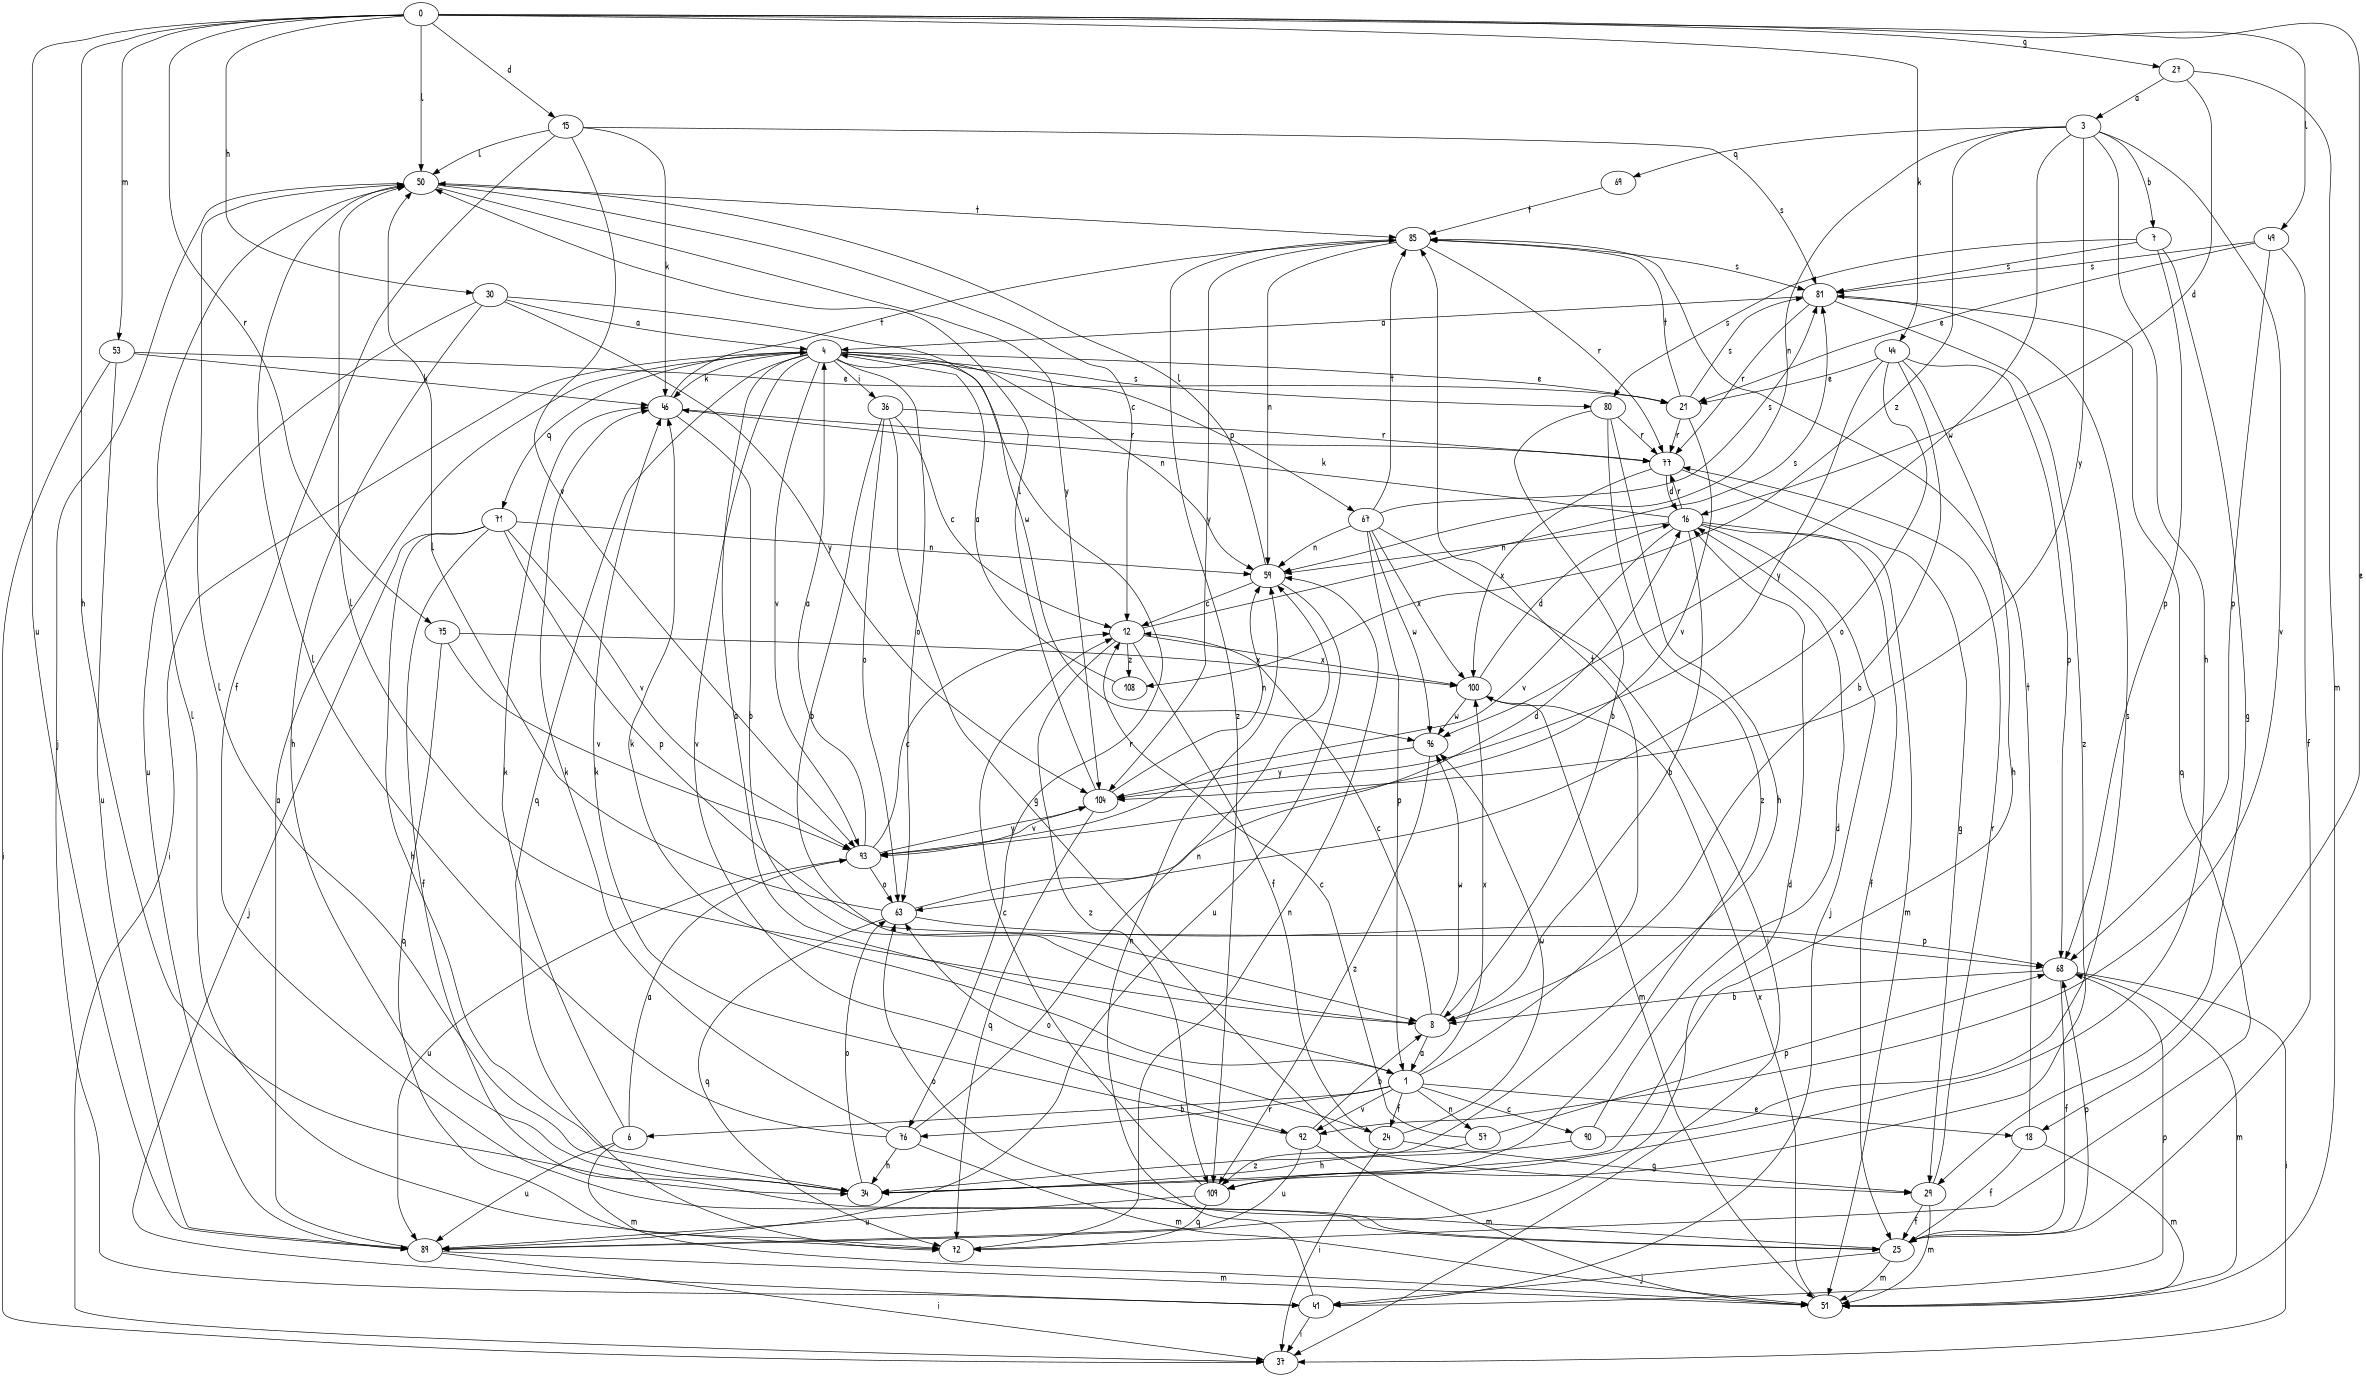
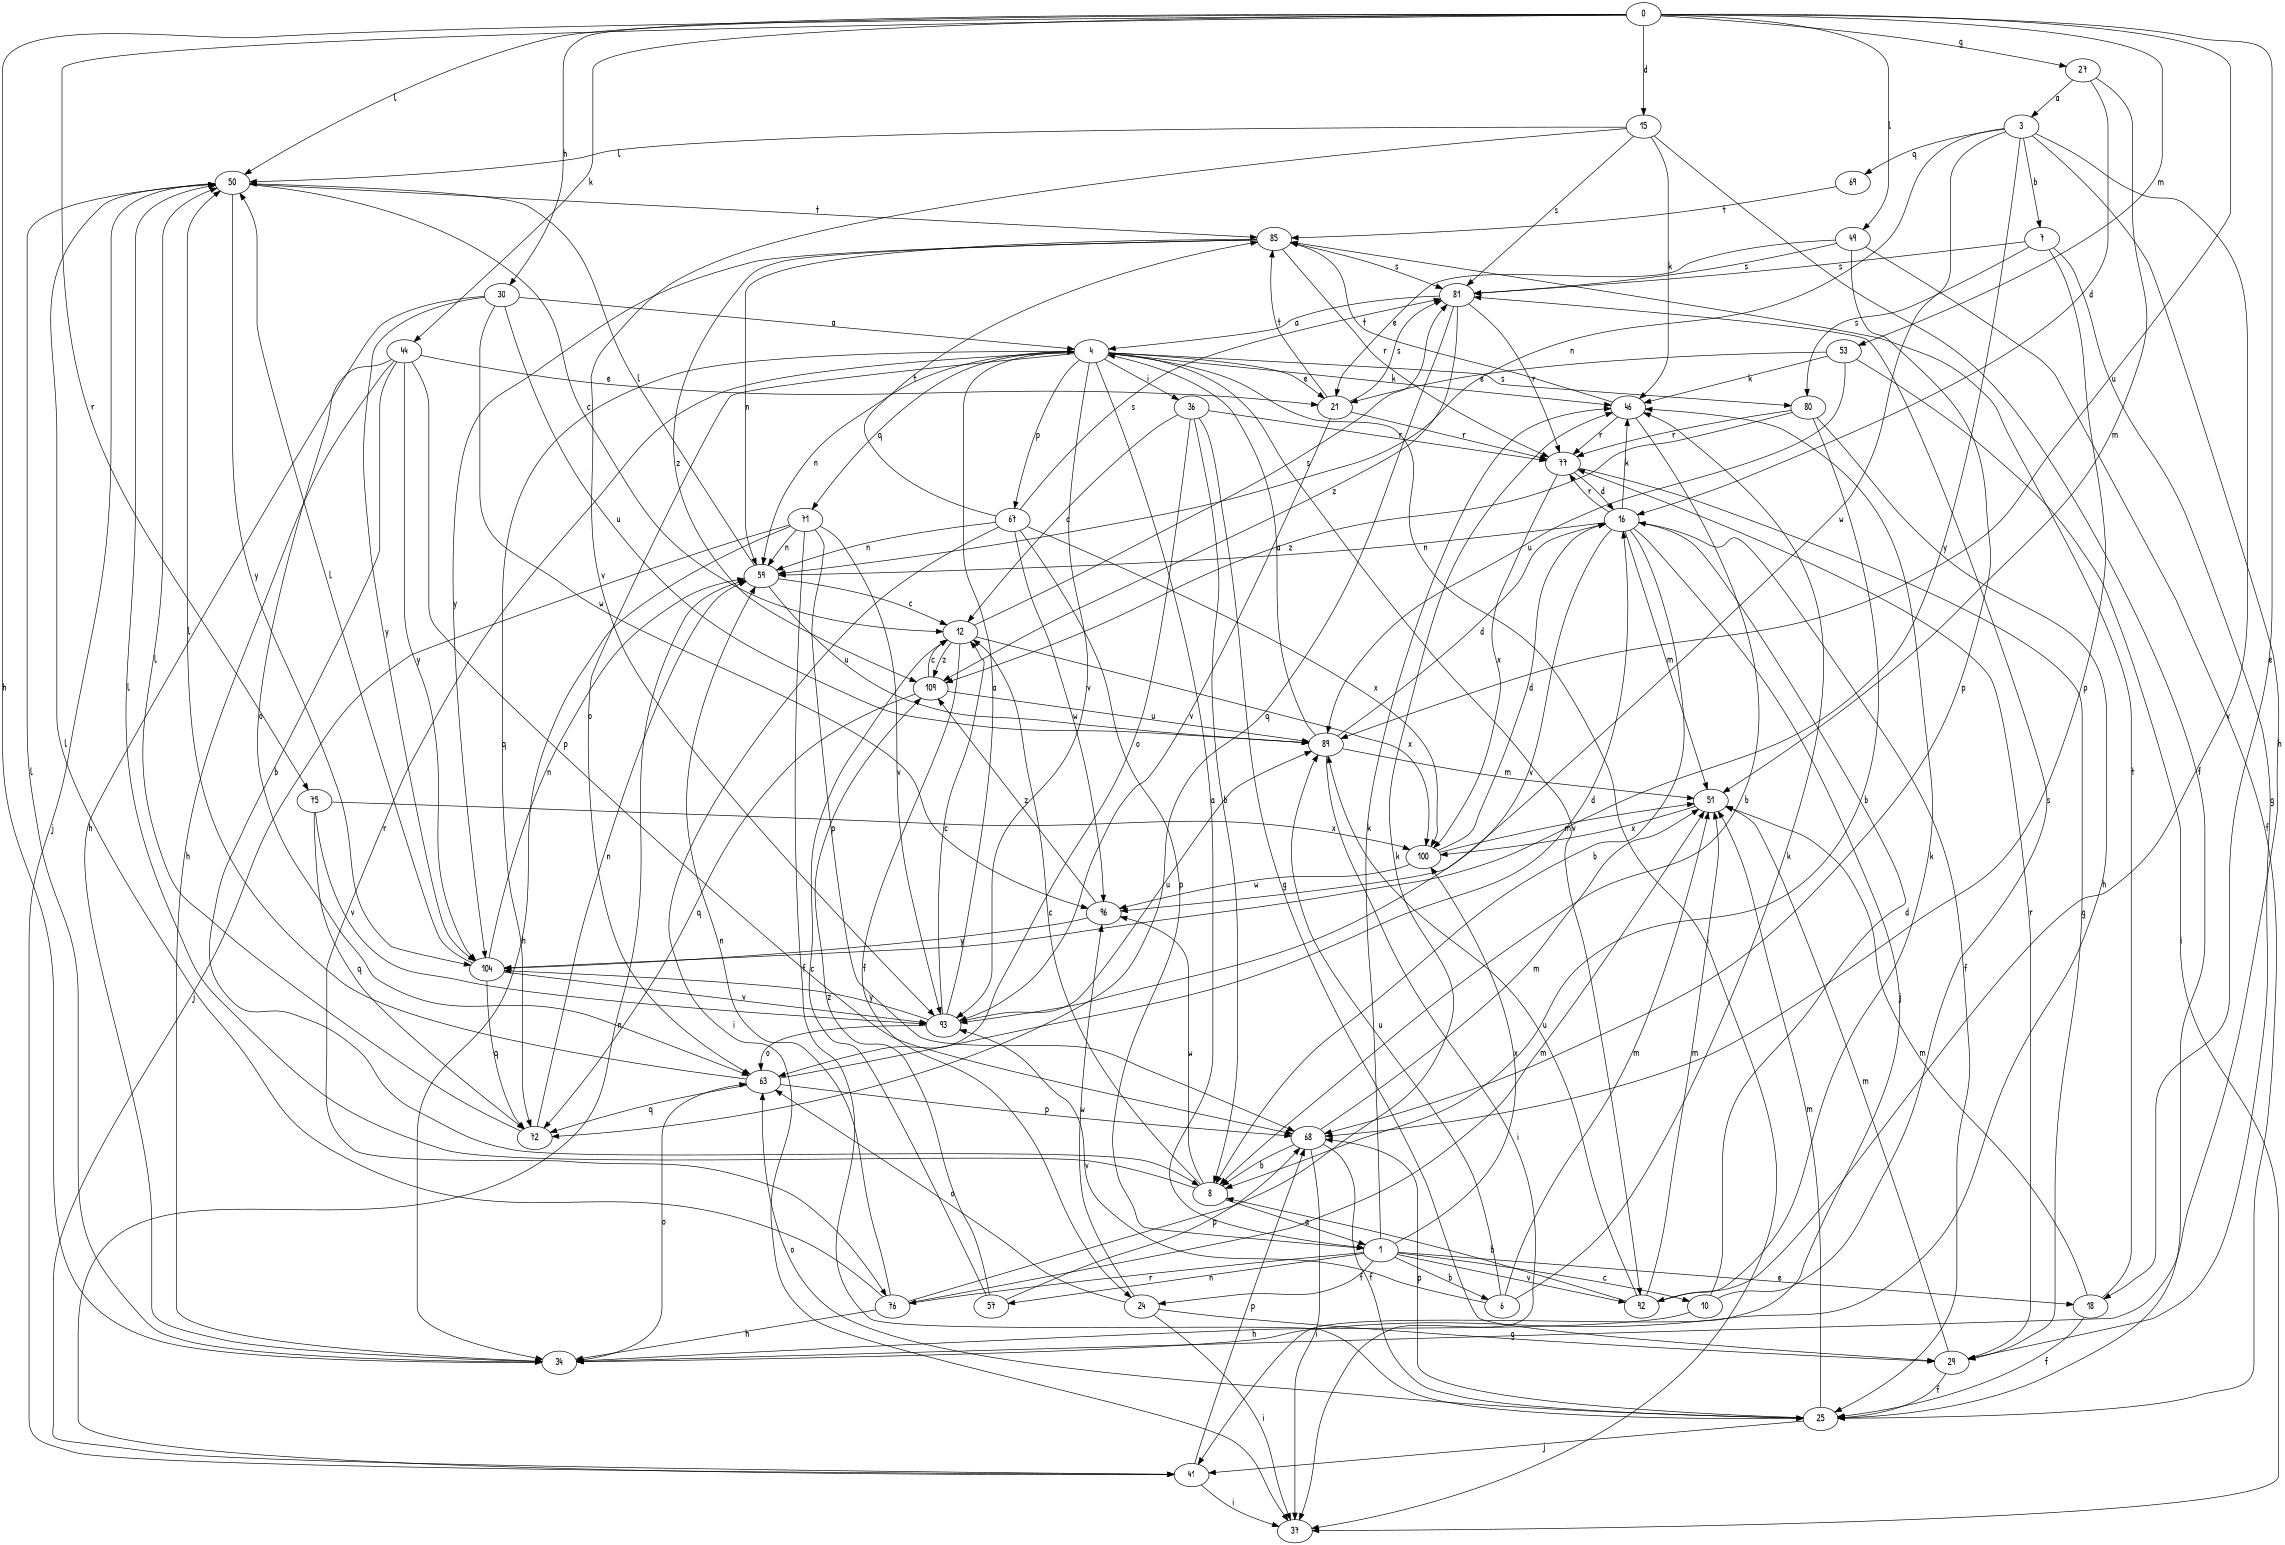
edge "1" -> "85": removed, label "t"
node "108": removed
edge "6" -> "93": label "a" -> "v"
node "90": label "90" -> "10"
